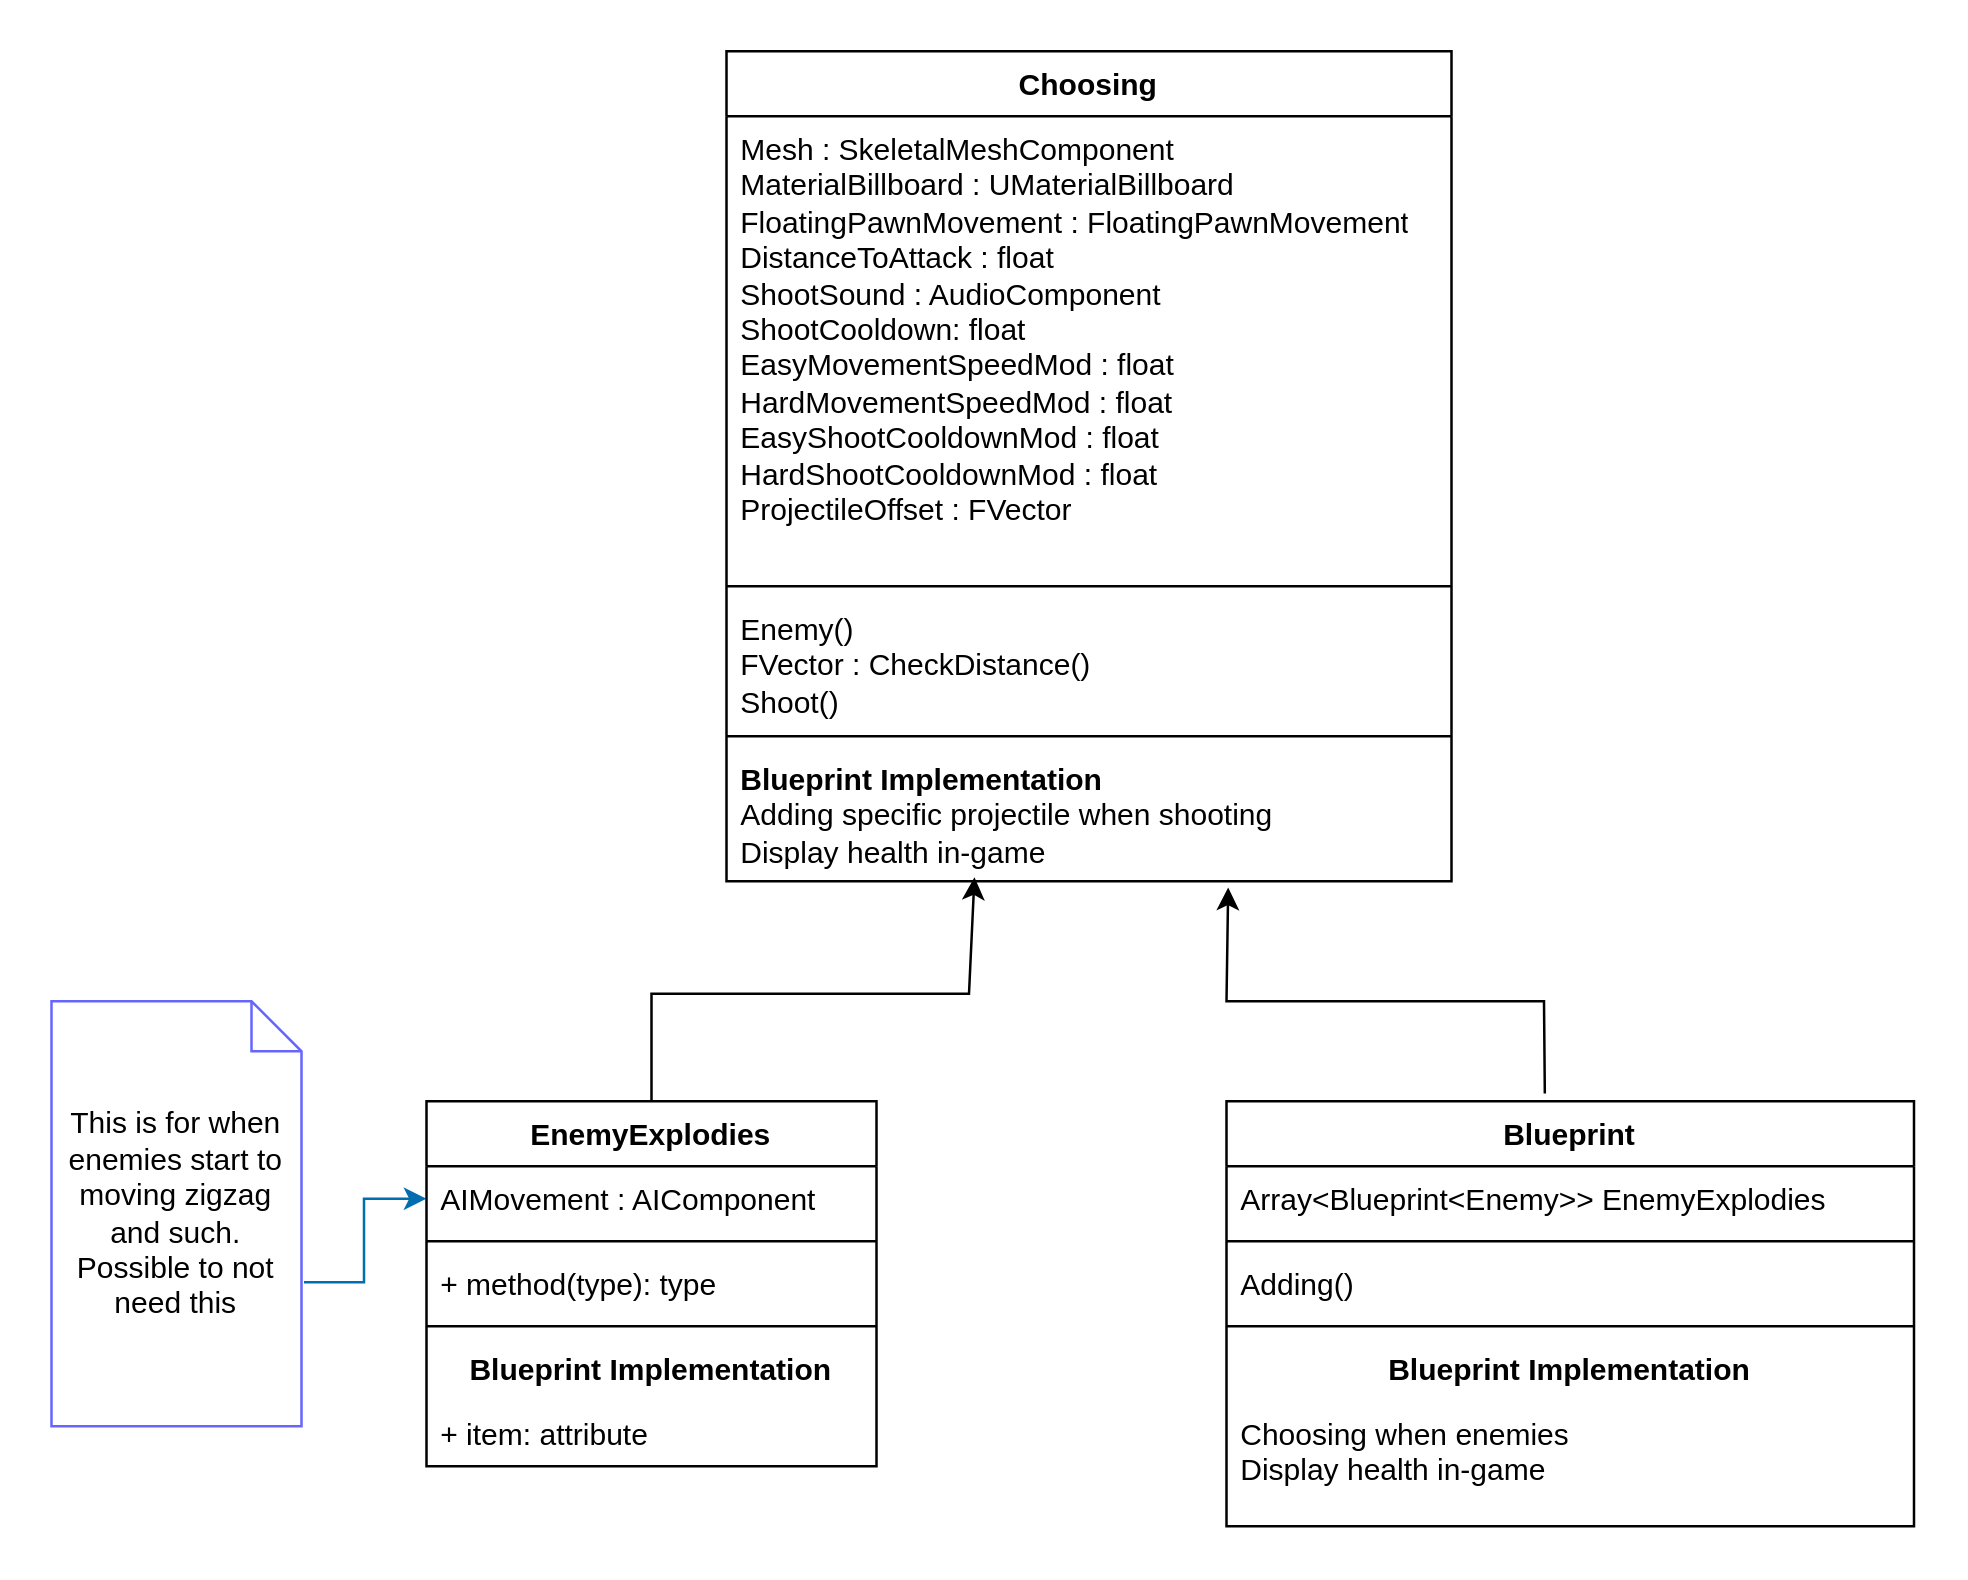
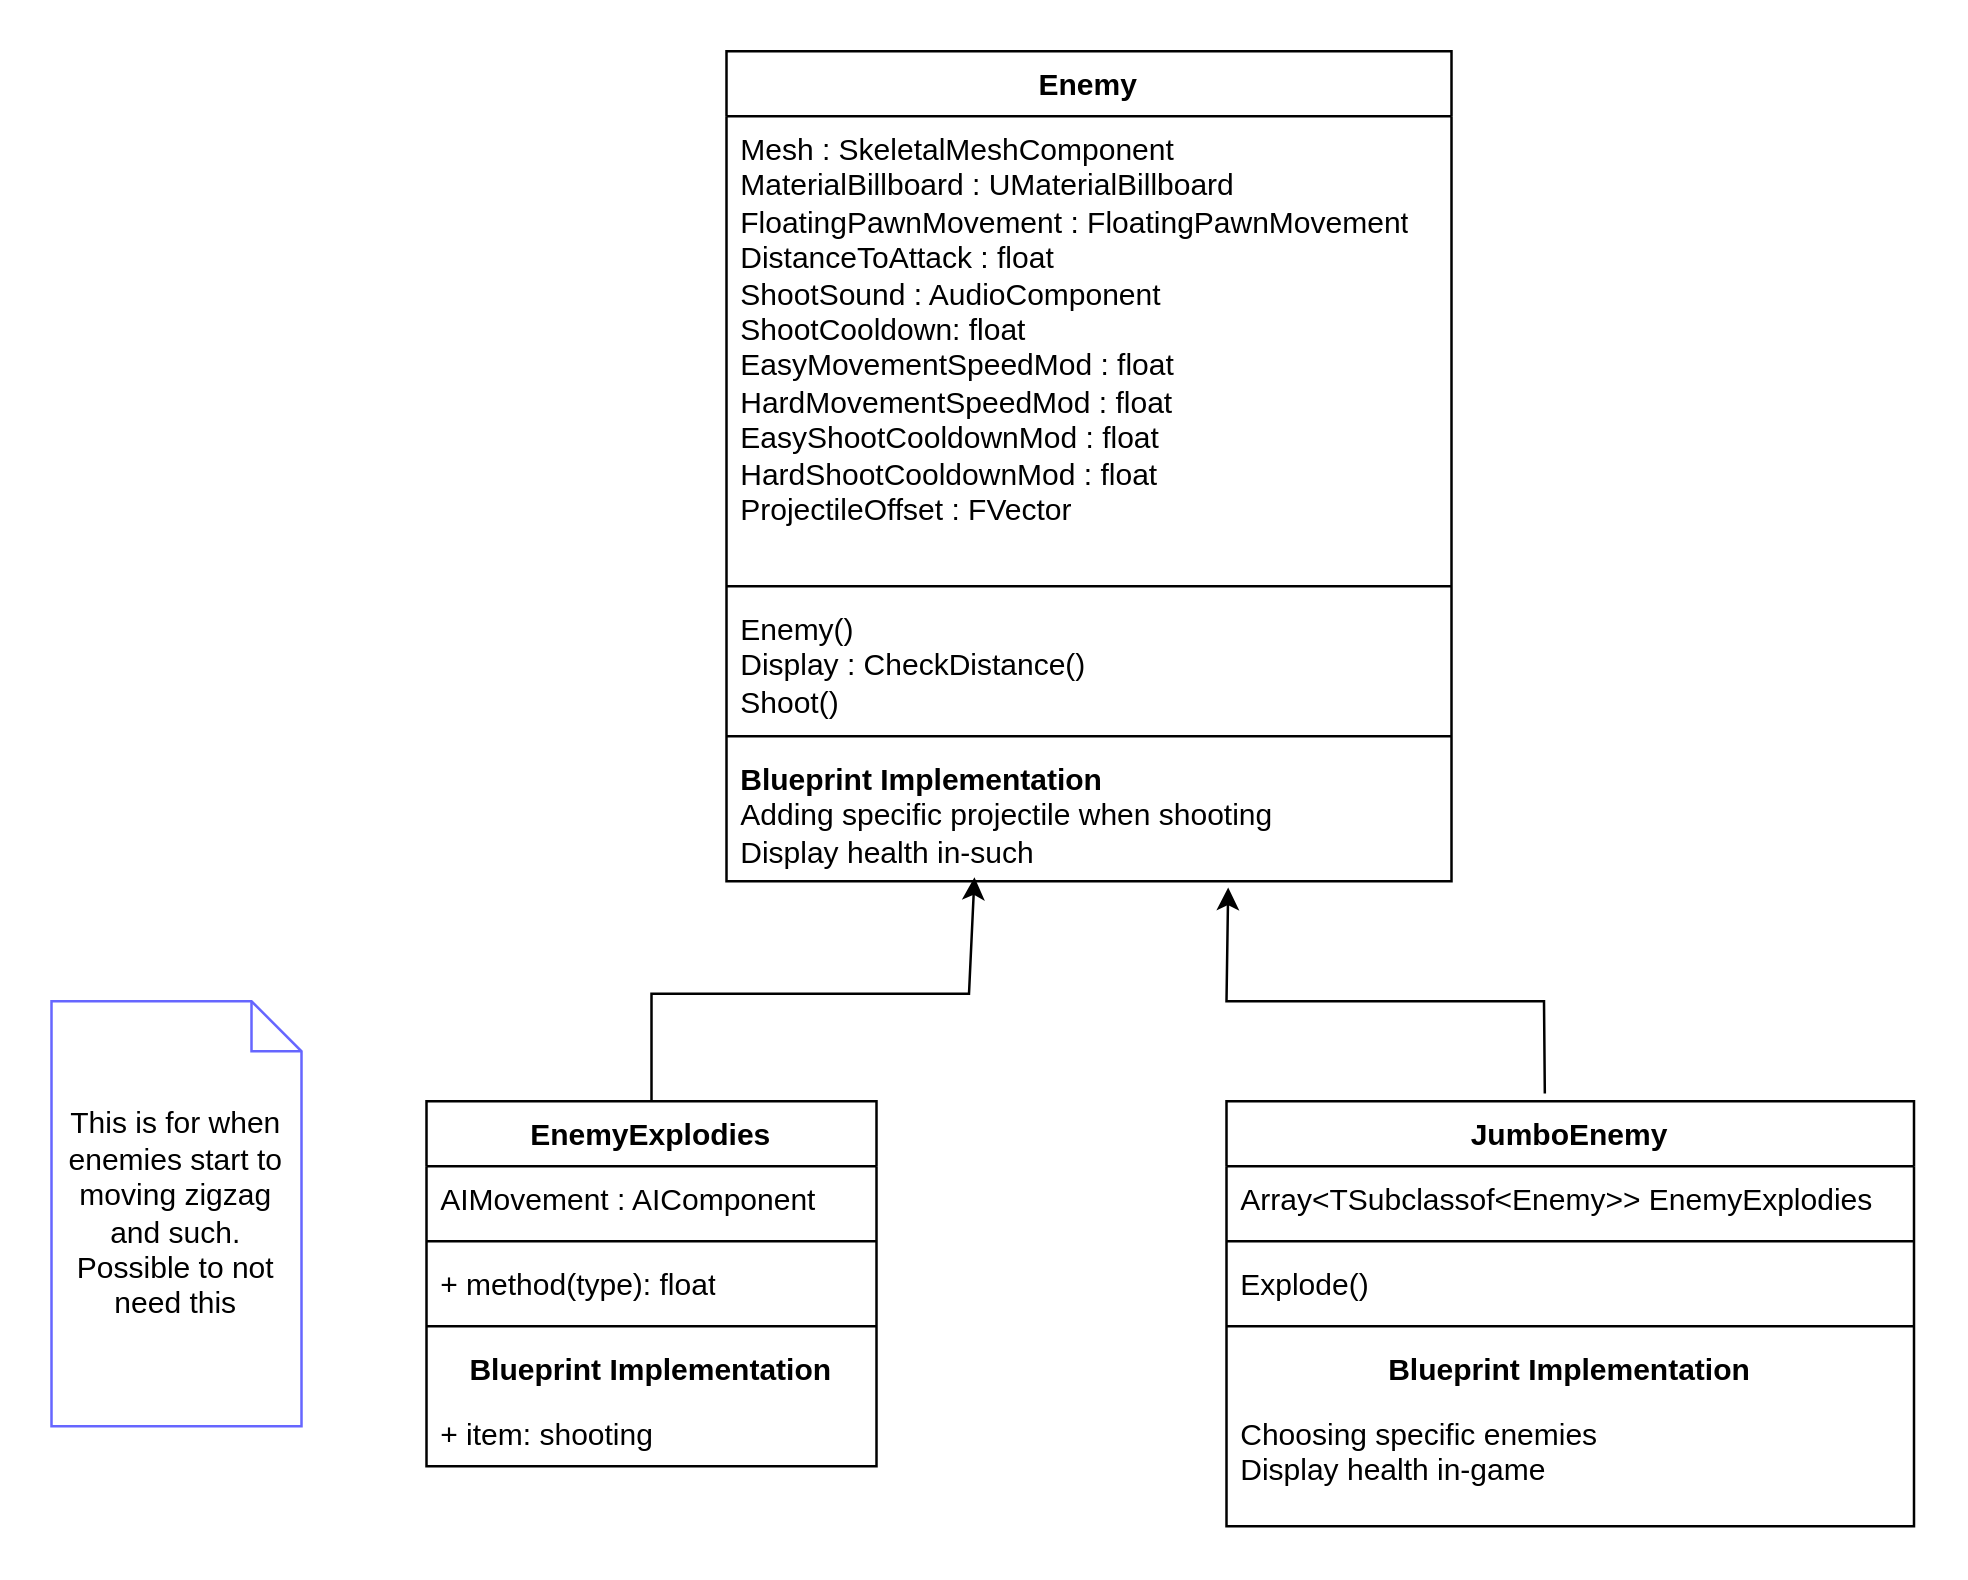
node "Choosing": label "Choosing" -> "Enemy"
node "Enemy() FVector : CheckDistance() Shoot()": label "Enemy() FVector : CheckDistance() Shoot()" -> "Enemy() Display : CheckDistance() Shoot()"
node "Blueprint Implementation Adding specific projectile when shooting Display health in-game": label "Blueprint Implementation Adding specific projectile when shooting Display health in-game" -> "Blueprint Implementation Adding specific projectile when shooting Display health in-such"
node "Blueprint": label "Blueprint" -> "JumboEnemy"
node "Array<Blueprint<Enemy>> EnemyExplodies": label "Array<Blueprint<Enemy>> EnemyExplodies" -> "Array<TSubclassof<Enemy>> EnemyExplodies"
edge "This is for when enemies start to moving zigzag and such. Possible to not need this" -> "AIMovement : AIComponent": removed
node "+ method(type): type": label "+ method(type): type" -> "+ method(type): float"
node "Adding()": label "Adding()" -> "Explode()"
node "+ item: attribute": label "+ item: attribute" -> "+ item: shooting"
node "Choosing when enemies Display health in-game": label "Choosing when enemies Display health in-game" -> "Choosing specific enemies Display health in-game"
